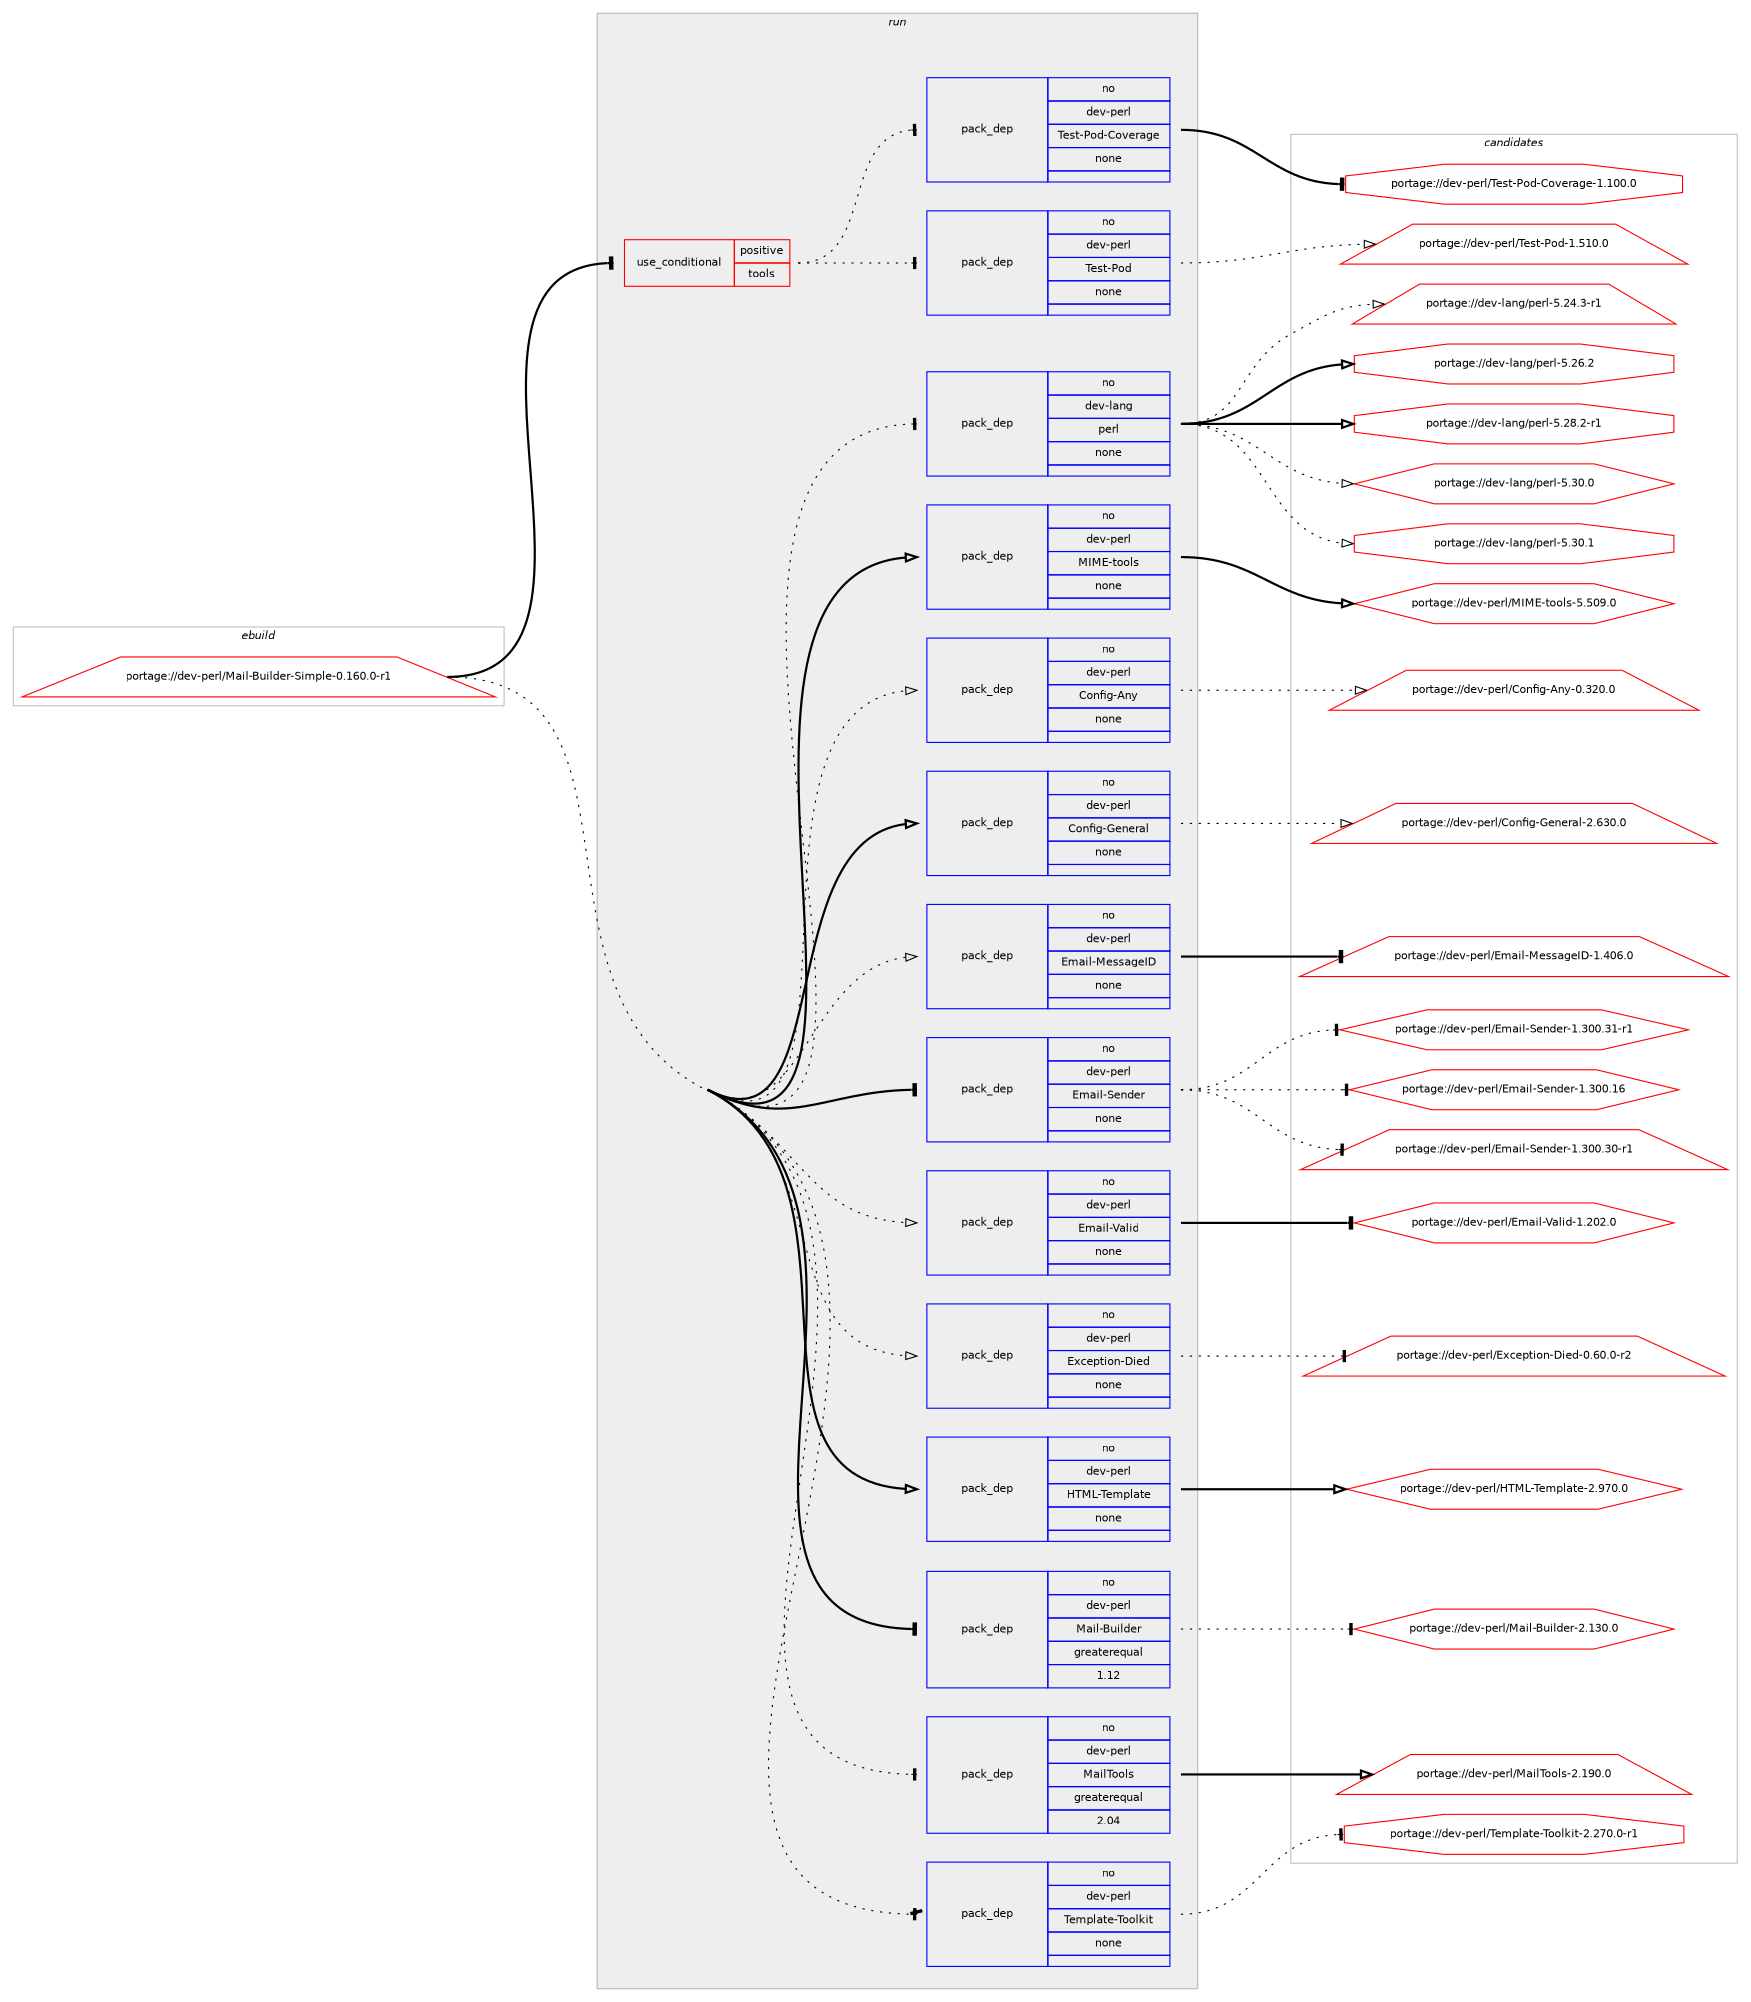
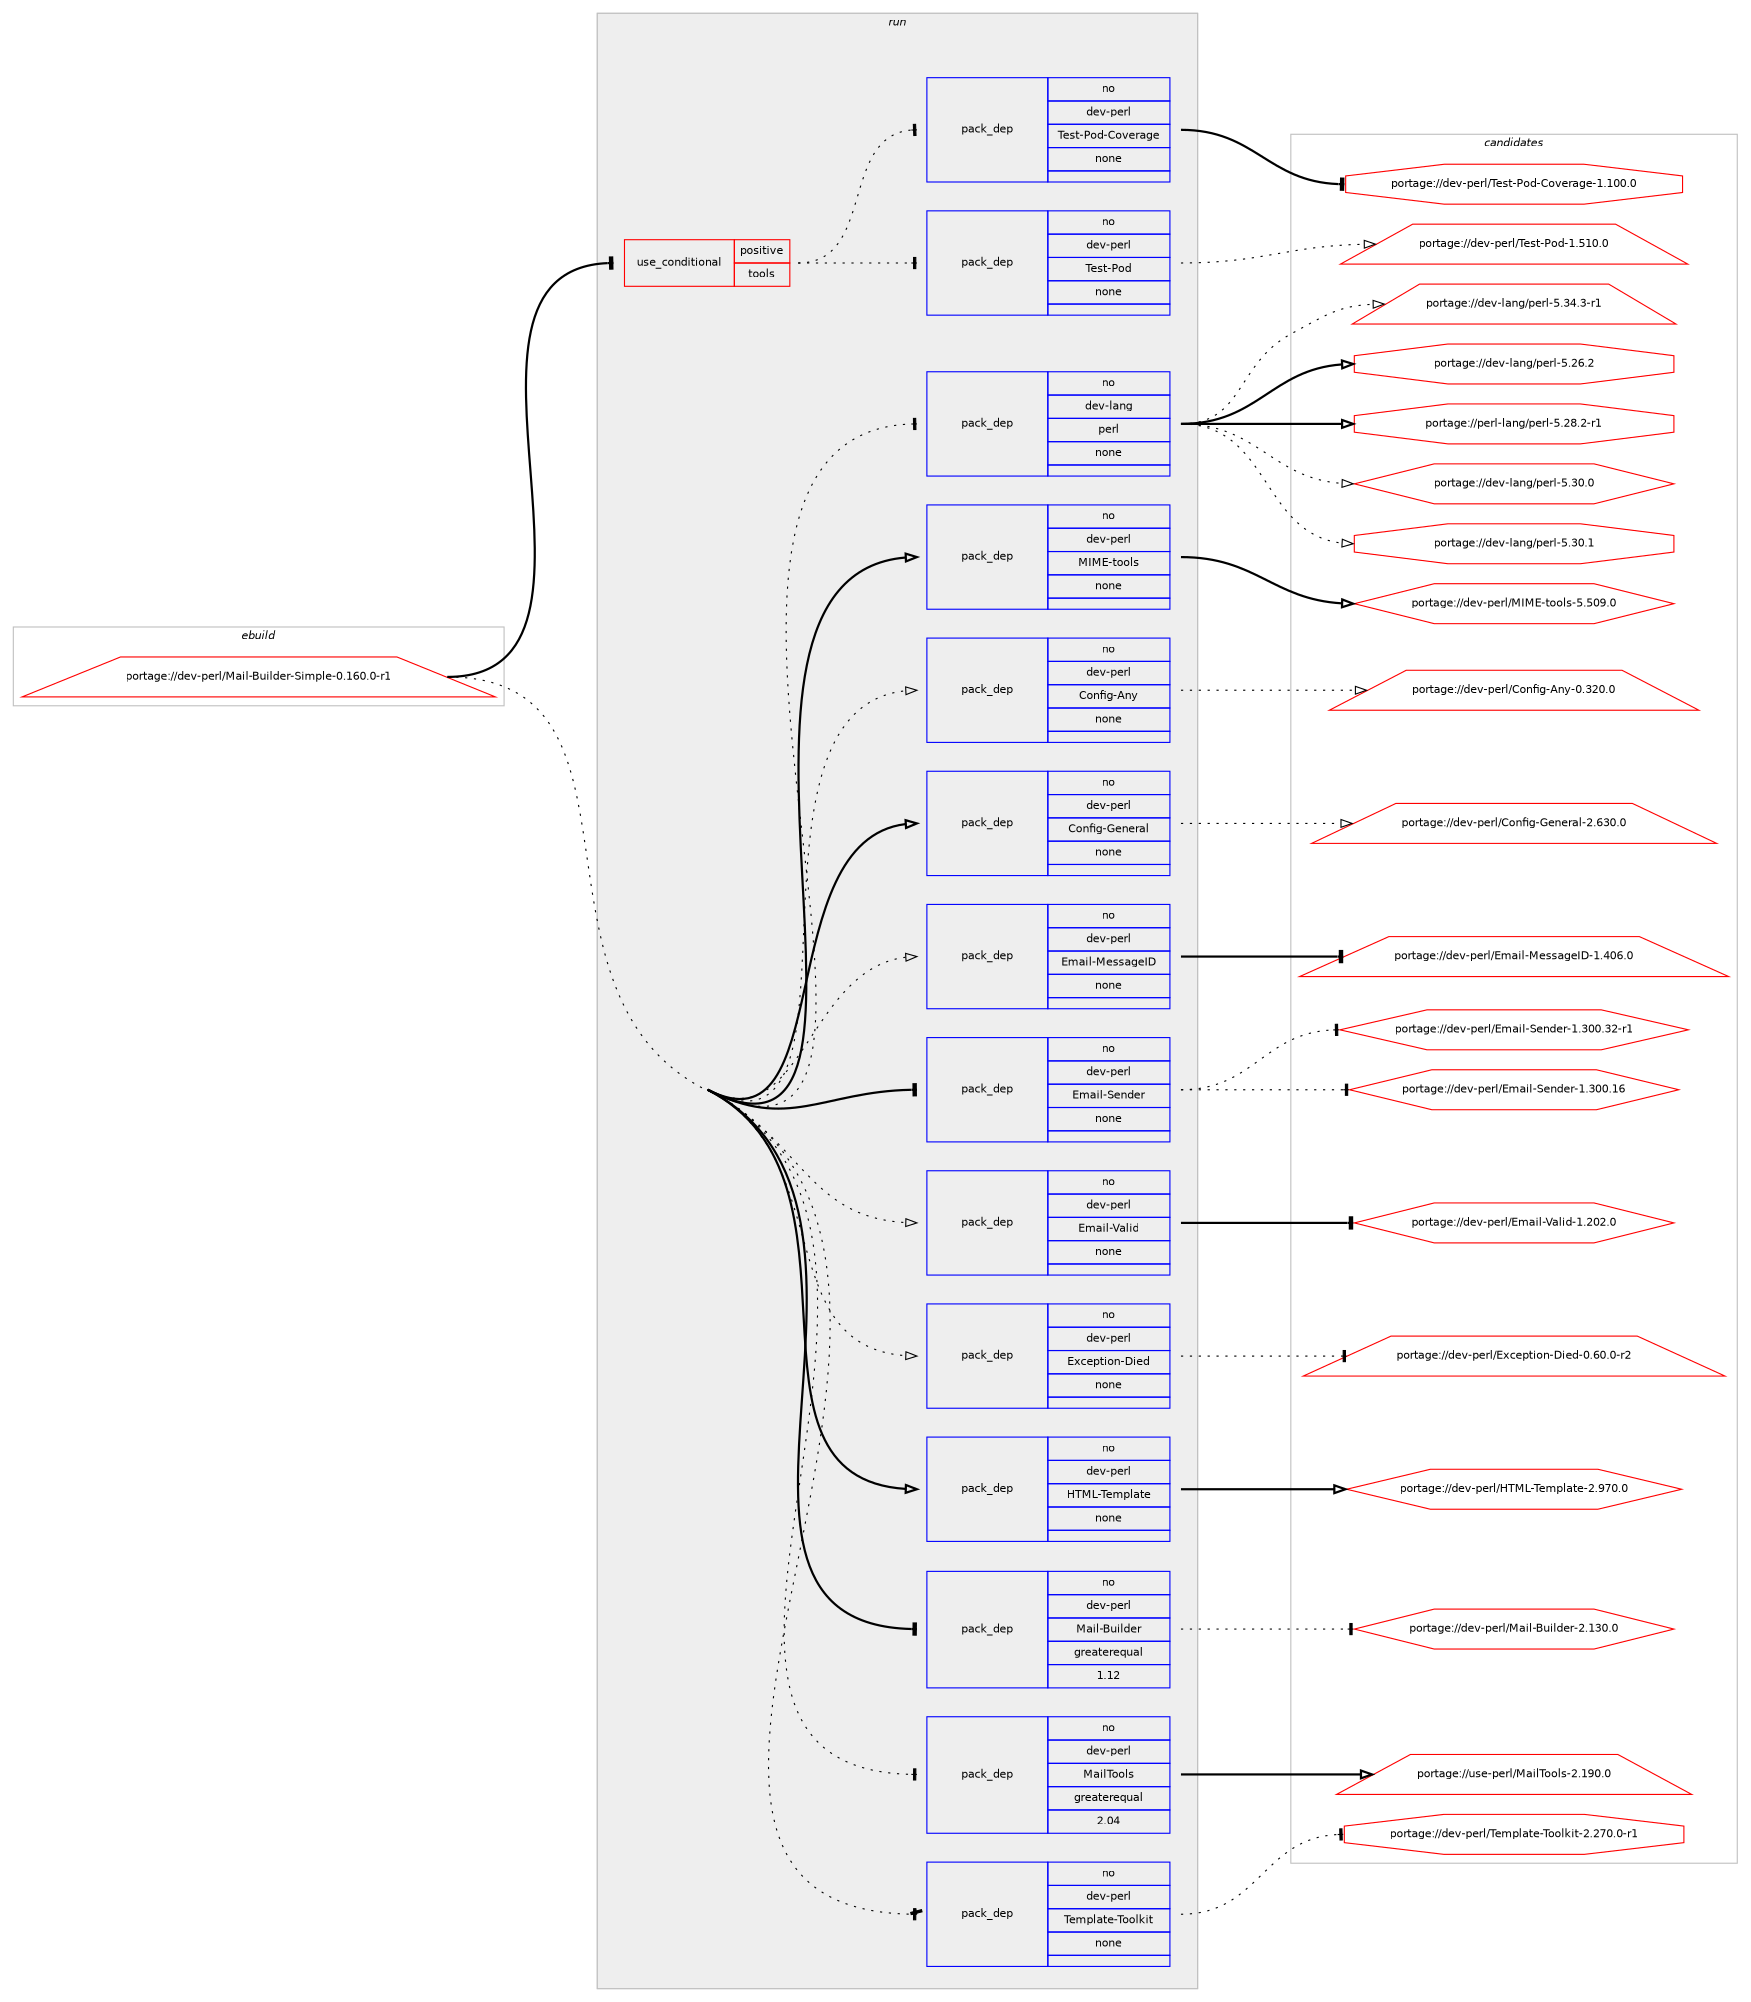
node "portage://dev-lang/perl-5.24.3-r1": label "portage://dev-lang/perl-5.24.3-r1" -> "portage://dev-lang/perl-5.34.3-r1"
node "portage://dev-lang/perl-5.28.2-r1": label "portage://dev-lang/perl-5.28.2-r1" -> "portage://perl-lang/perl-5.28.2-r1"
node "portage://dev-perl/Email-Sender-1.300.31-r1": label "portage://dev-perl/Email-Sender-1.300.31-r1" -> "portage://dev-perl/Email-Sender-1.300.32-r1"
node "portage://dev-perl/Email-Sender-1.300.30-r1": removed
node "portage://dev-perl/MailTools-2.190.0": label "portage://dev-perl/MailTools-2.190.0" -> "portage://use-perl/MailTools-2.190.0"
